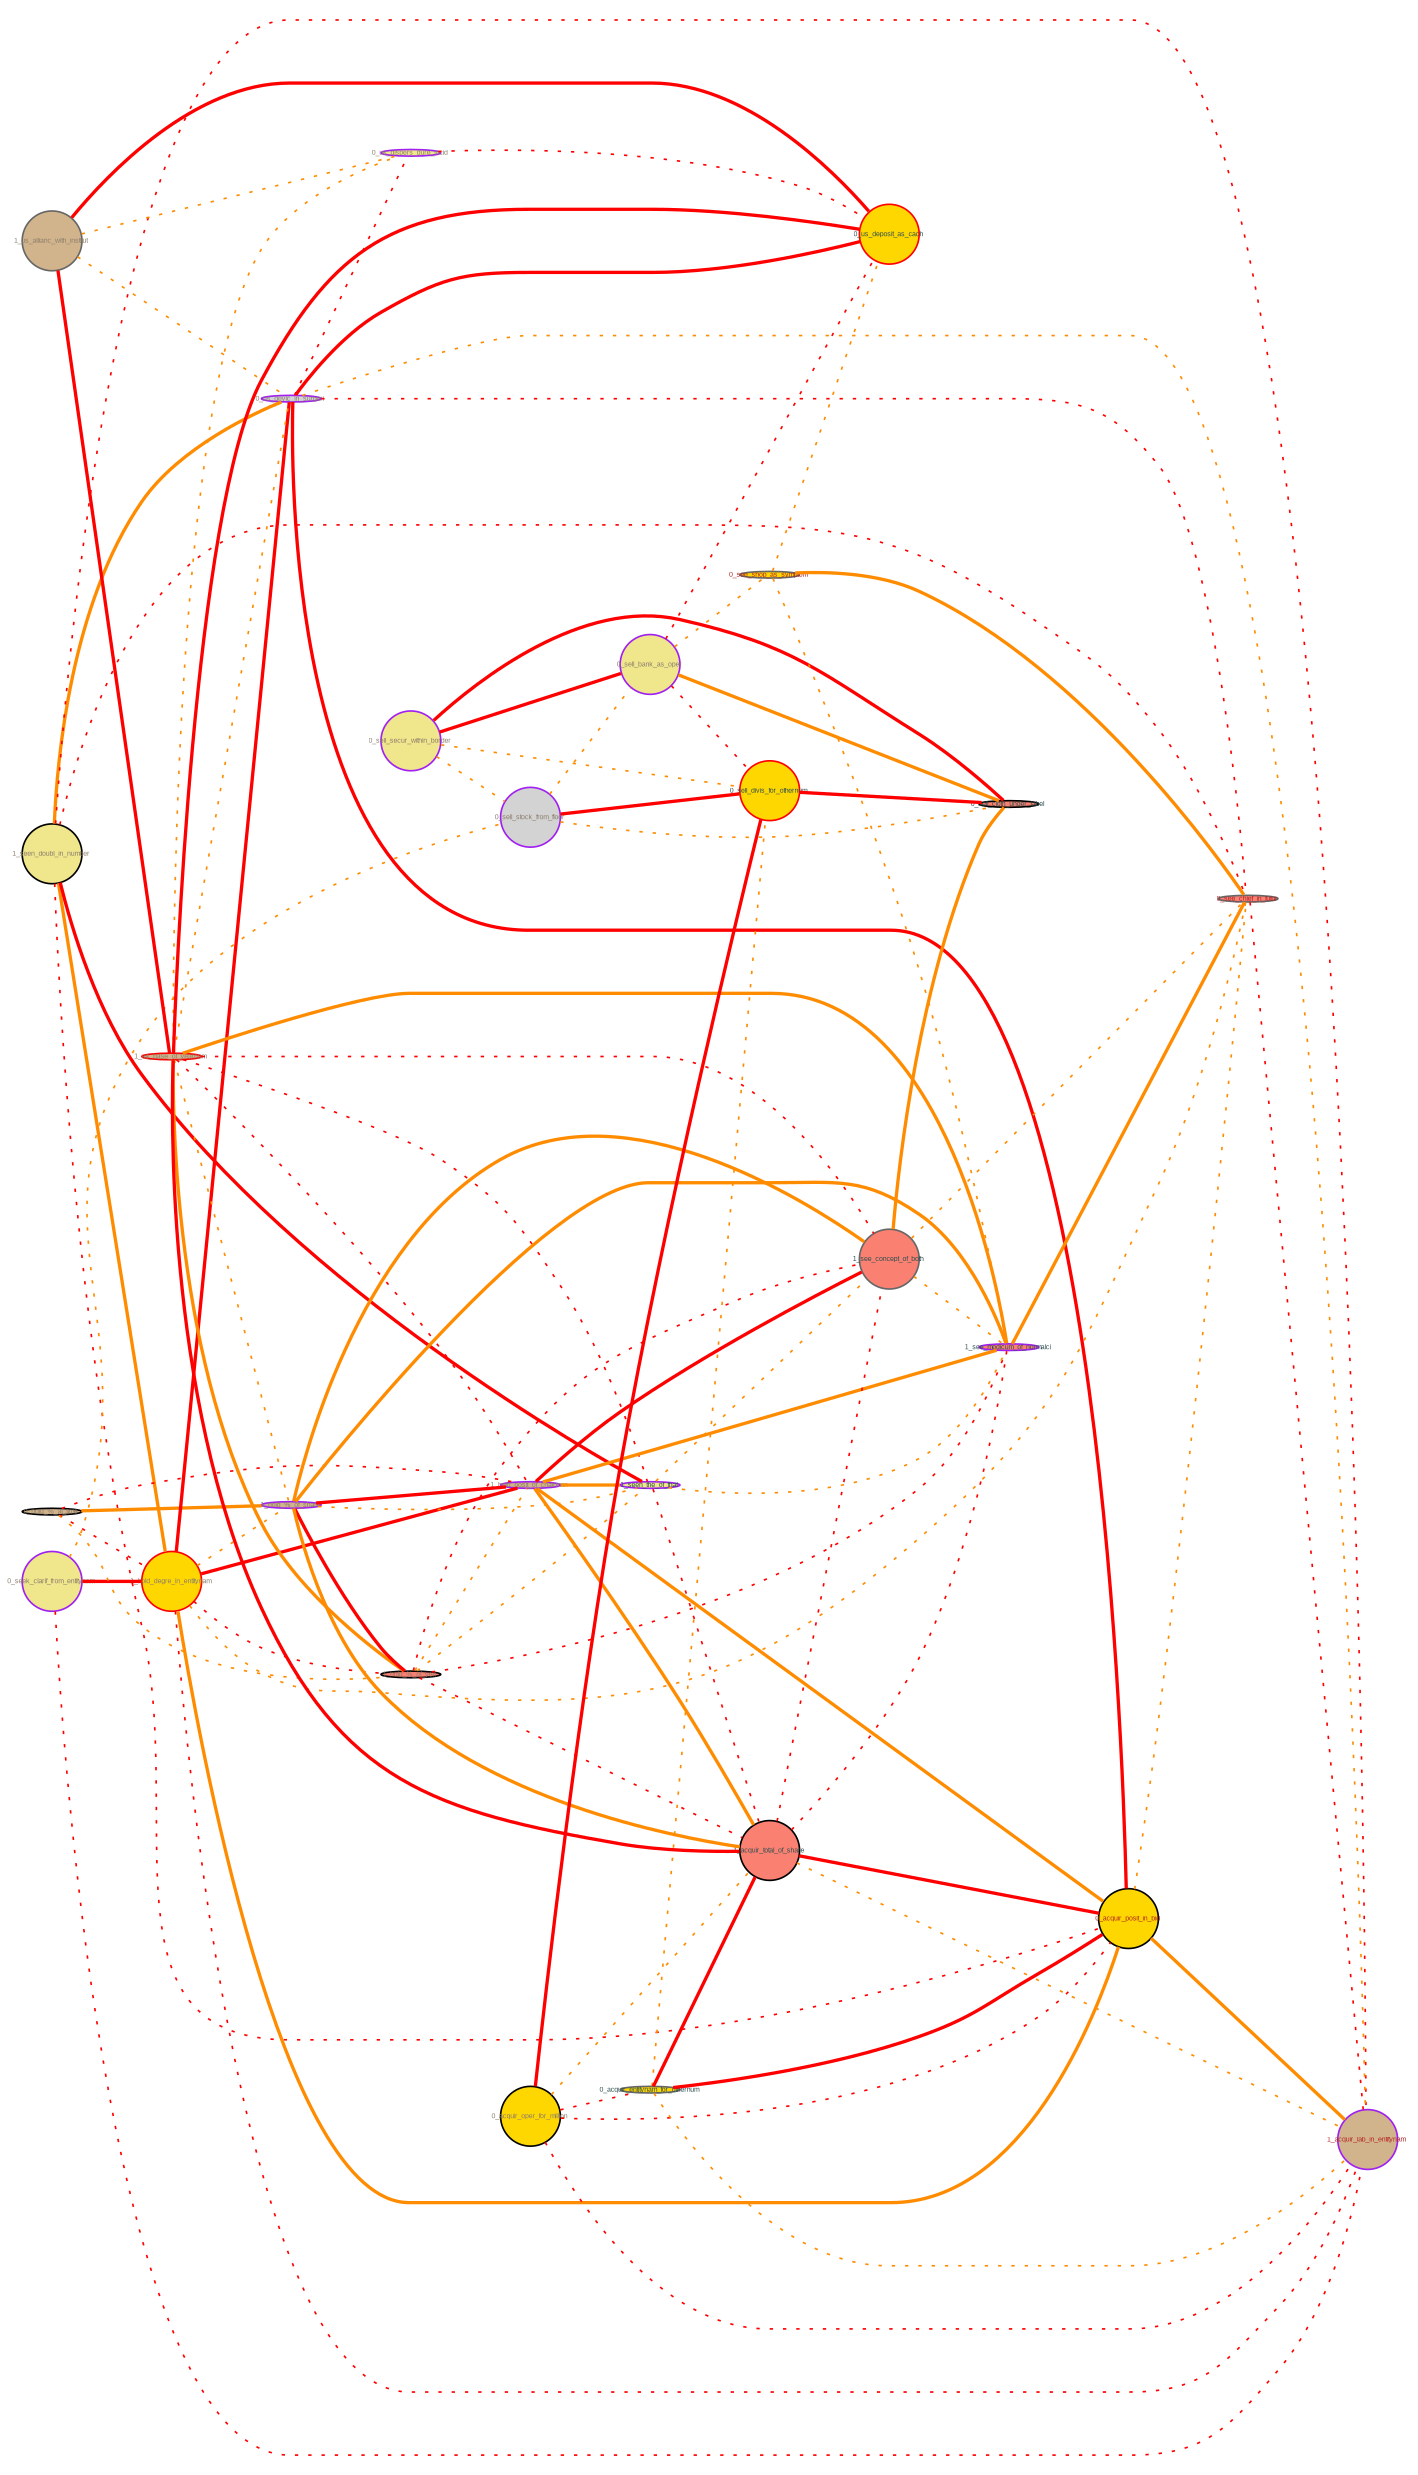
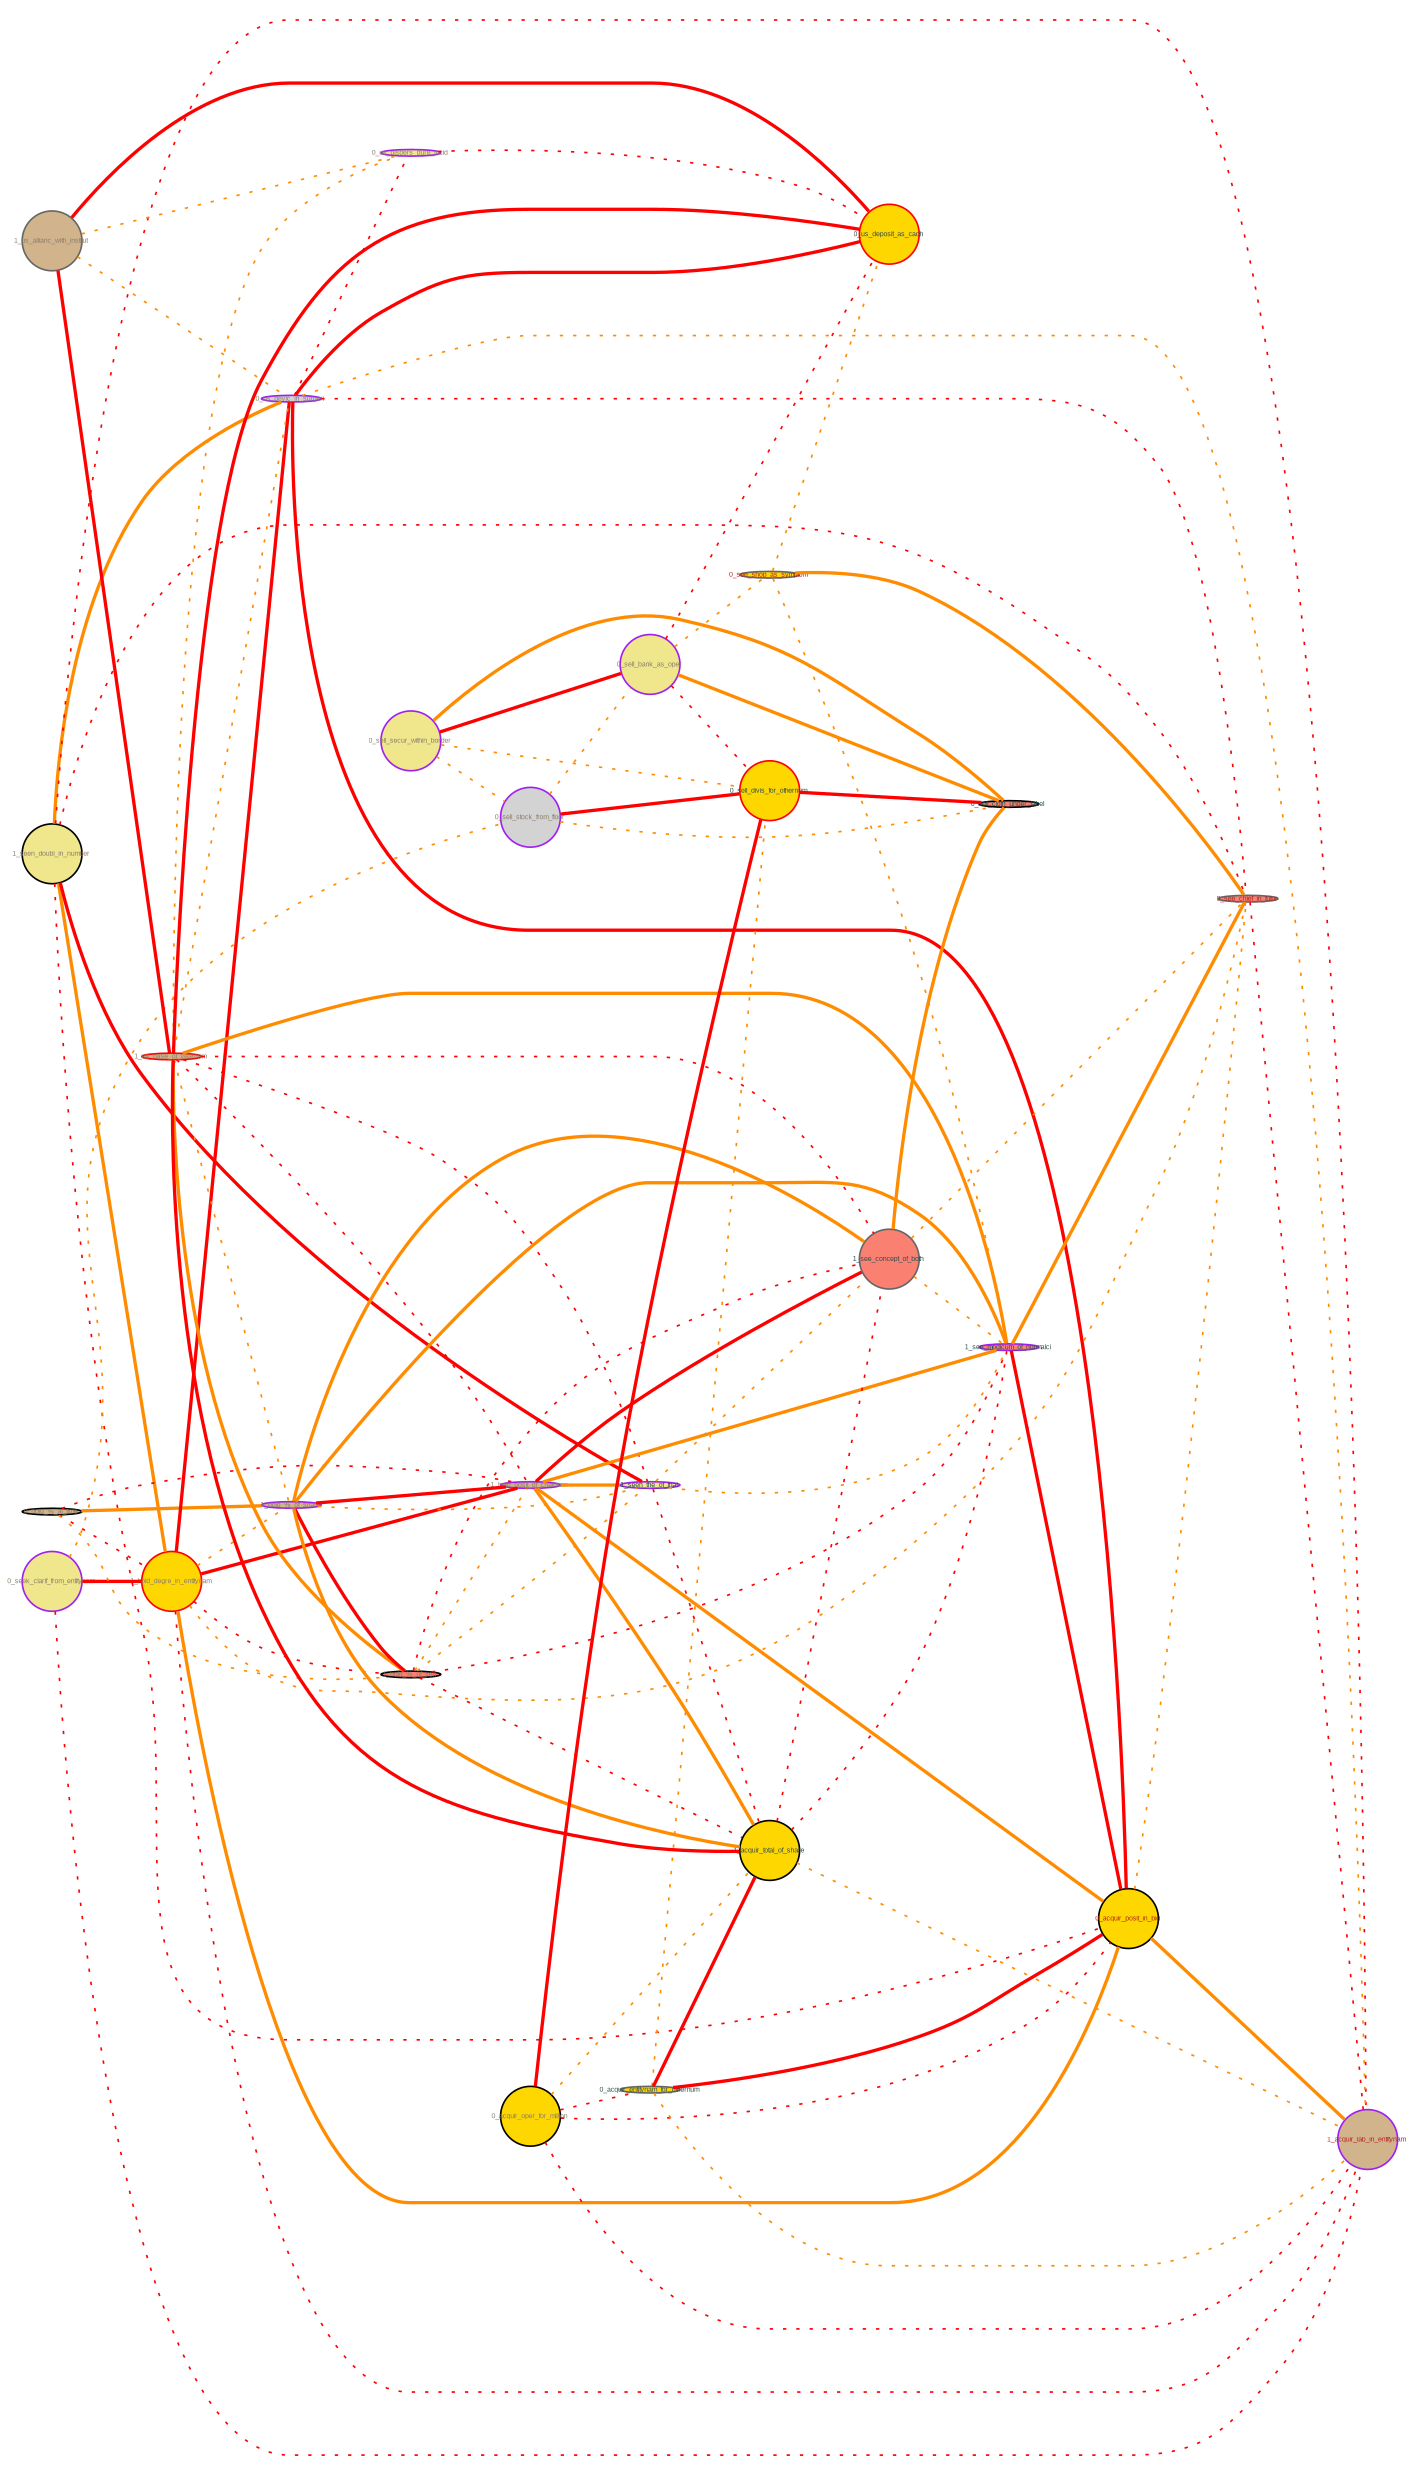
edge "0_sell_secur_within_border" -- "0_sell_cloth_under_label": color red -> darkorange
node "1_acquir_total_of_share": fillcolor salmon -> gold
edge "1_acquir_total_of_share" -- "0_acquir_posit_in_bid": now "1_see_modicum_of_normalci" -- "0_acquir_posit_in_bid"
